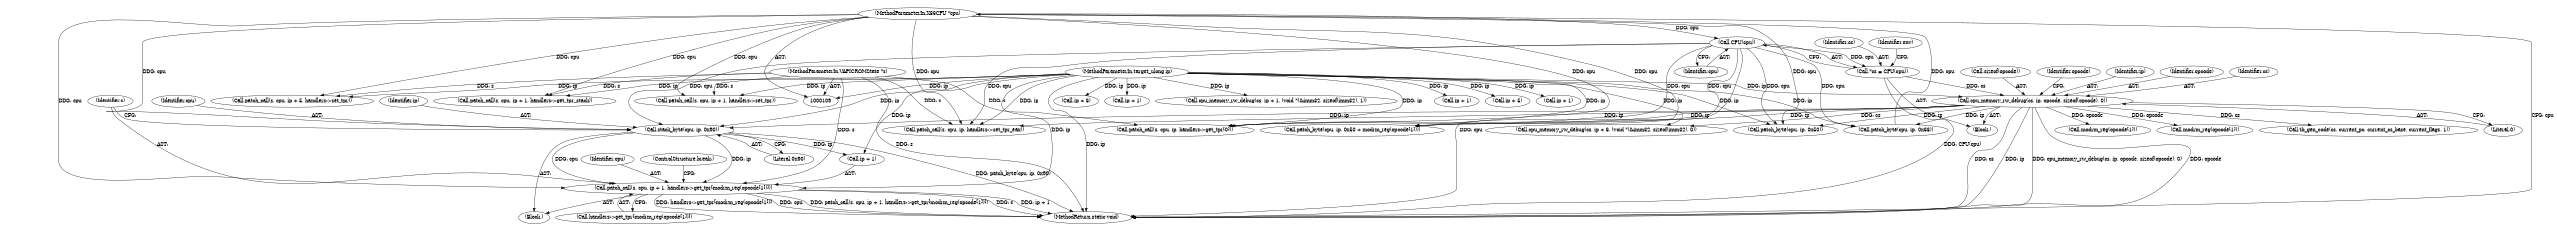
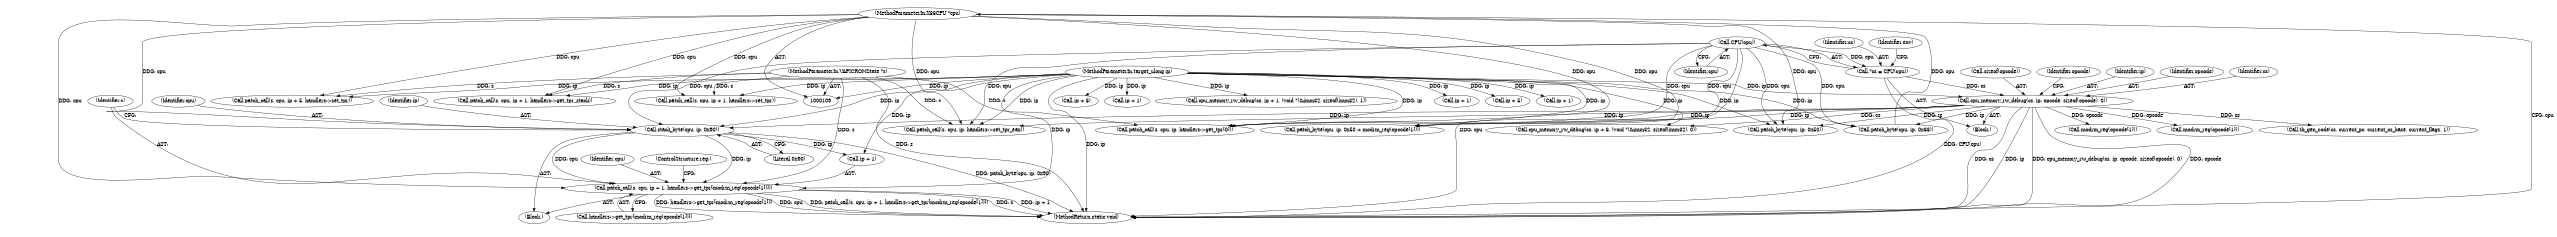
edge "(MethodParameterIn,X86CPU *cpu)" -> "(Call,CPU(cpu))": removed, label "DDG: cpu"
node "(Literal,0)": removed
node "(ControlStructure,break;)": label "(ControlStructure,break;)" -> "(ControlStructure,reg;)"
